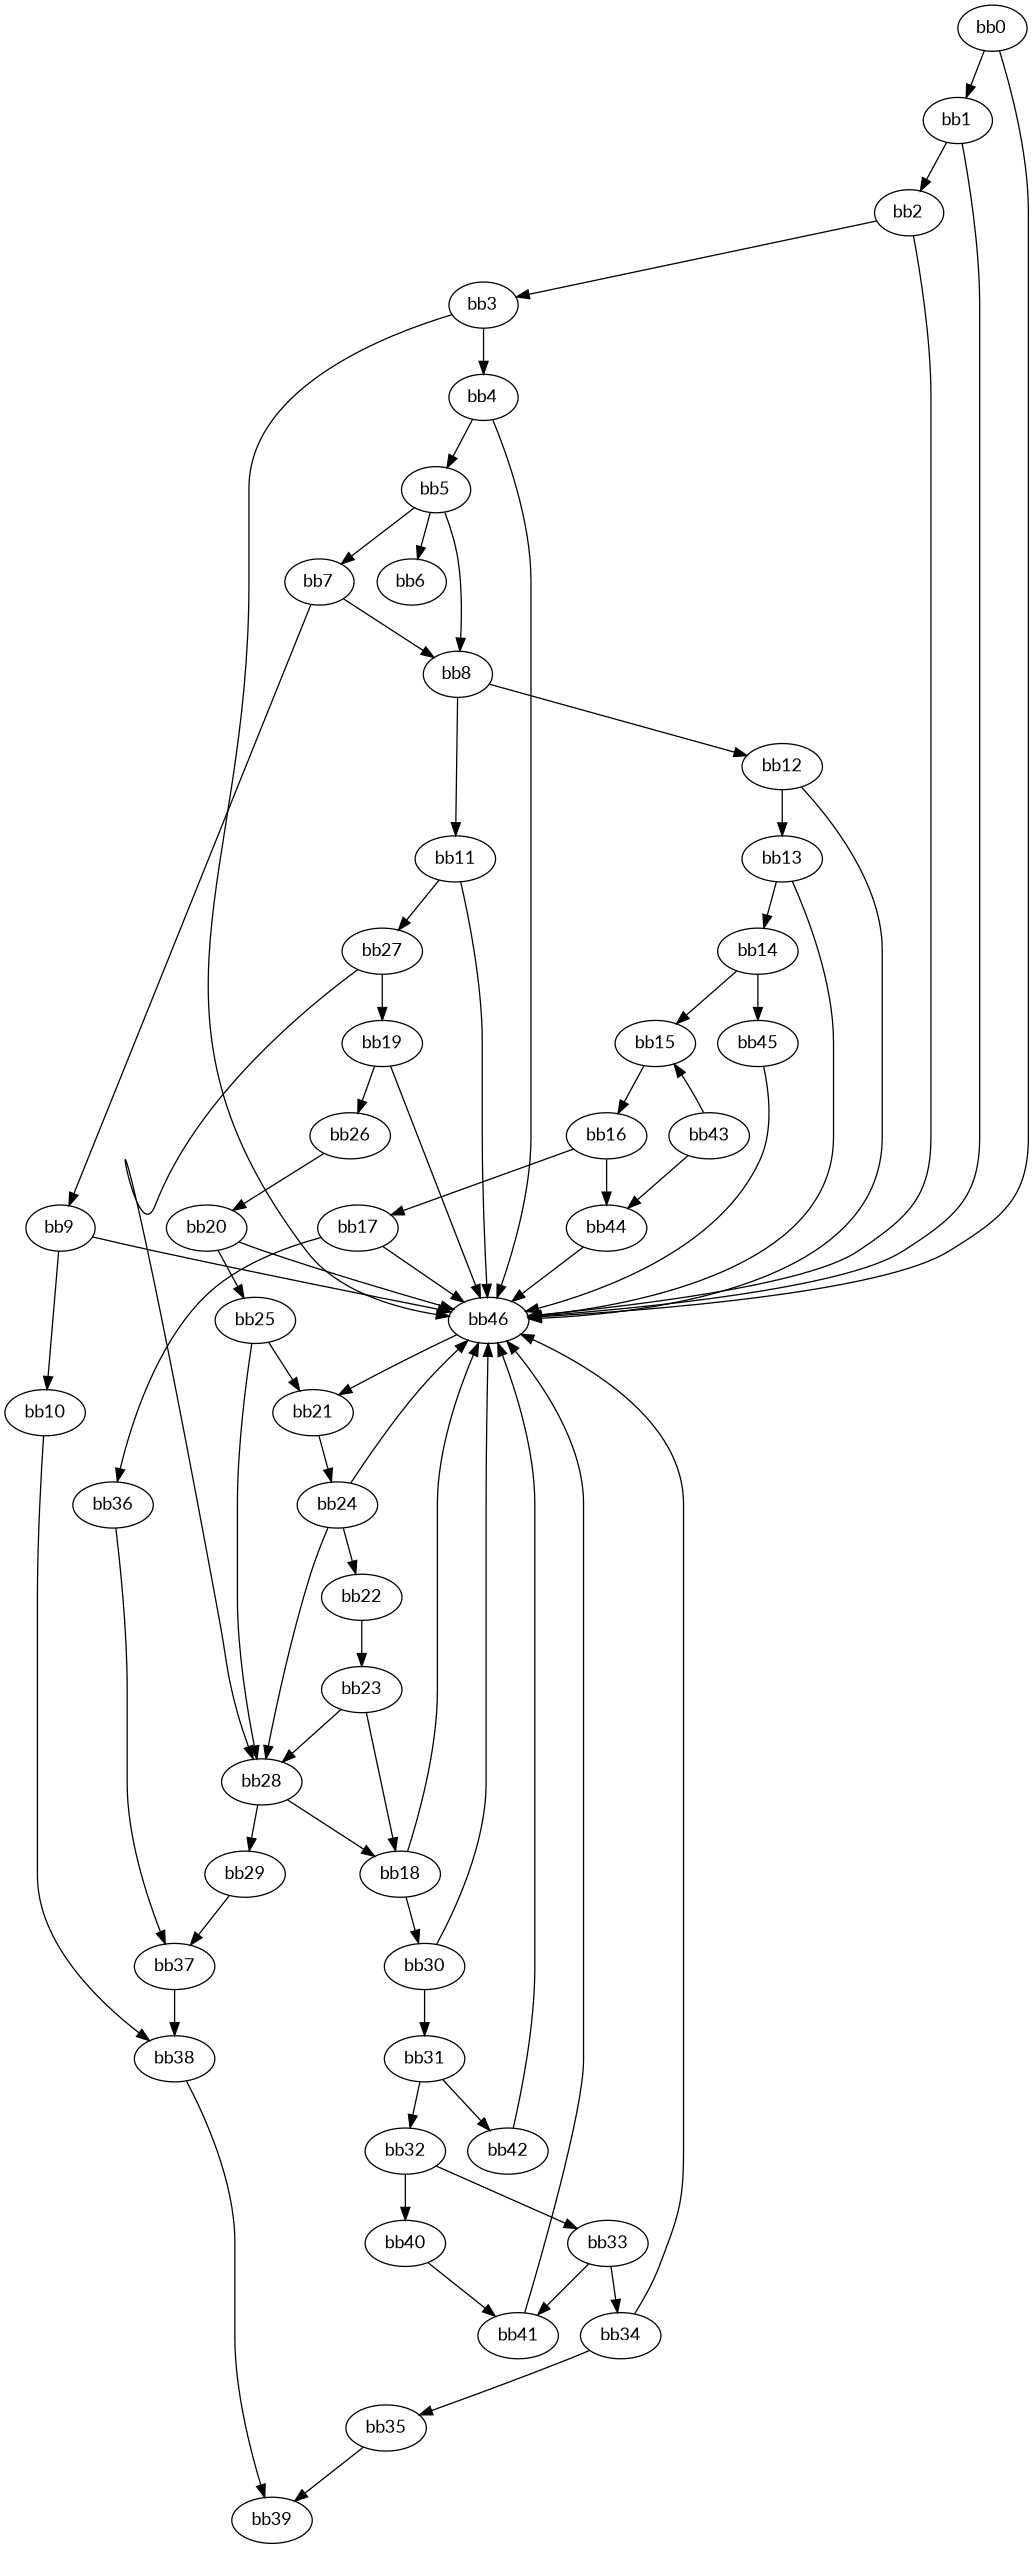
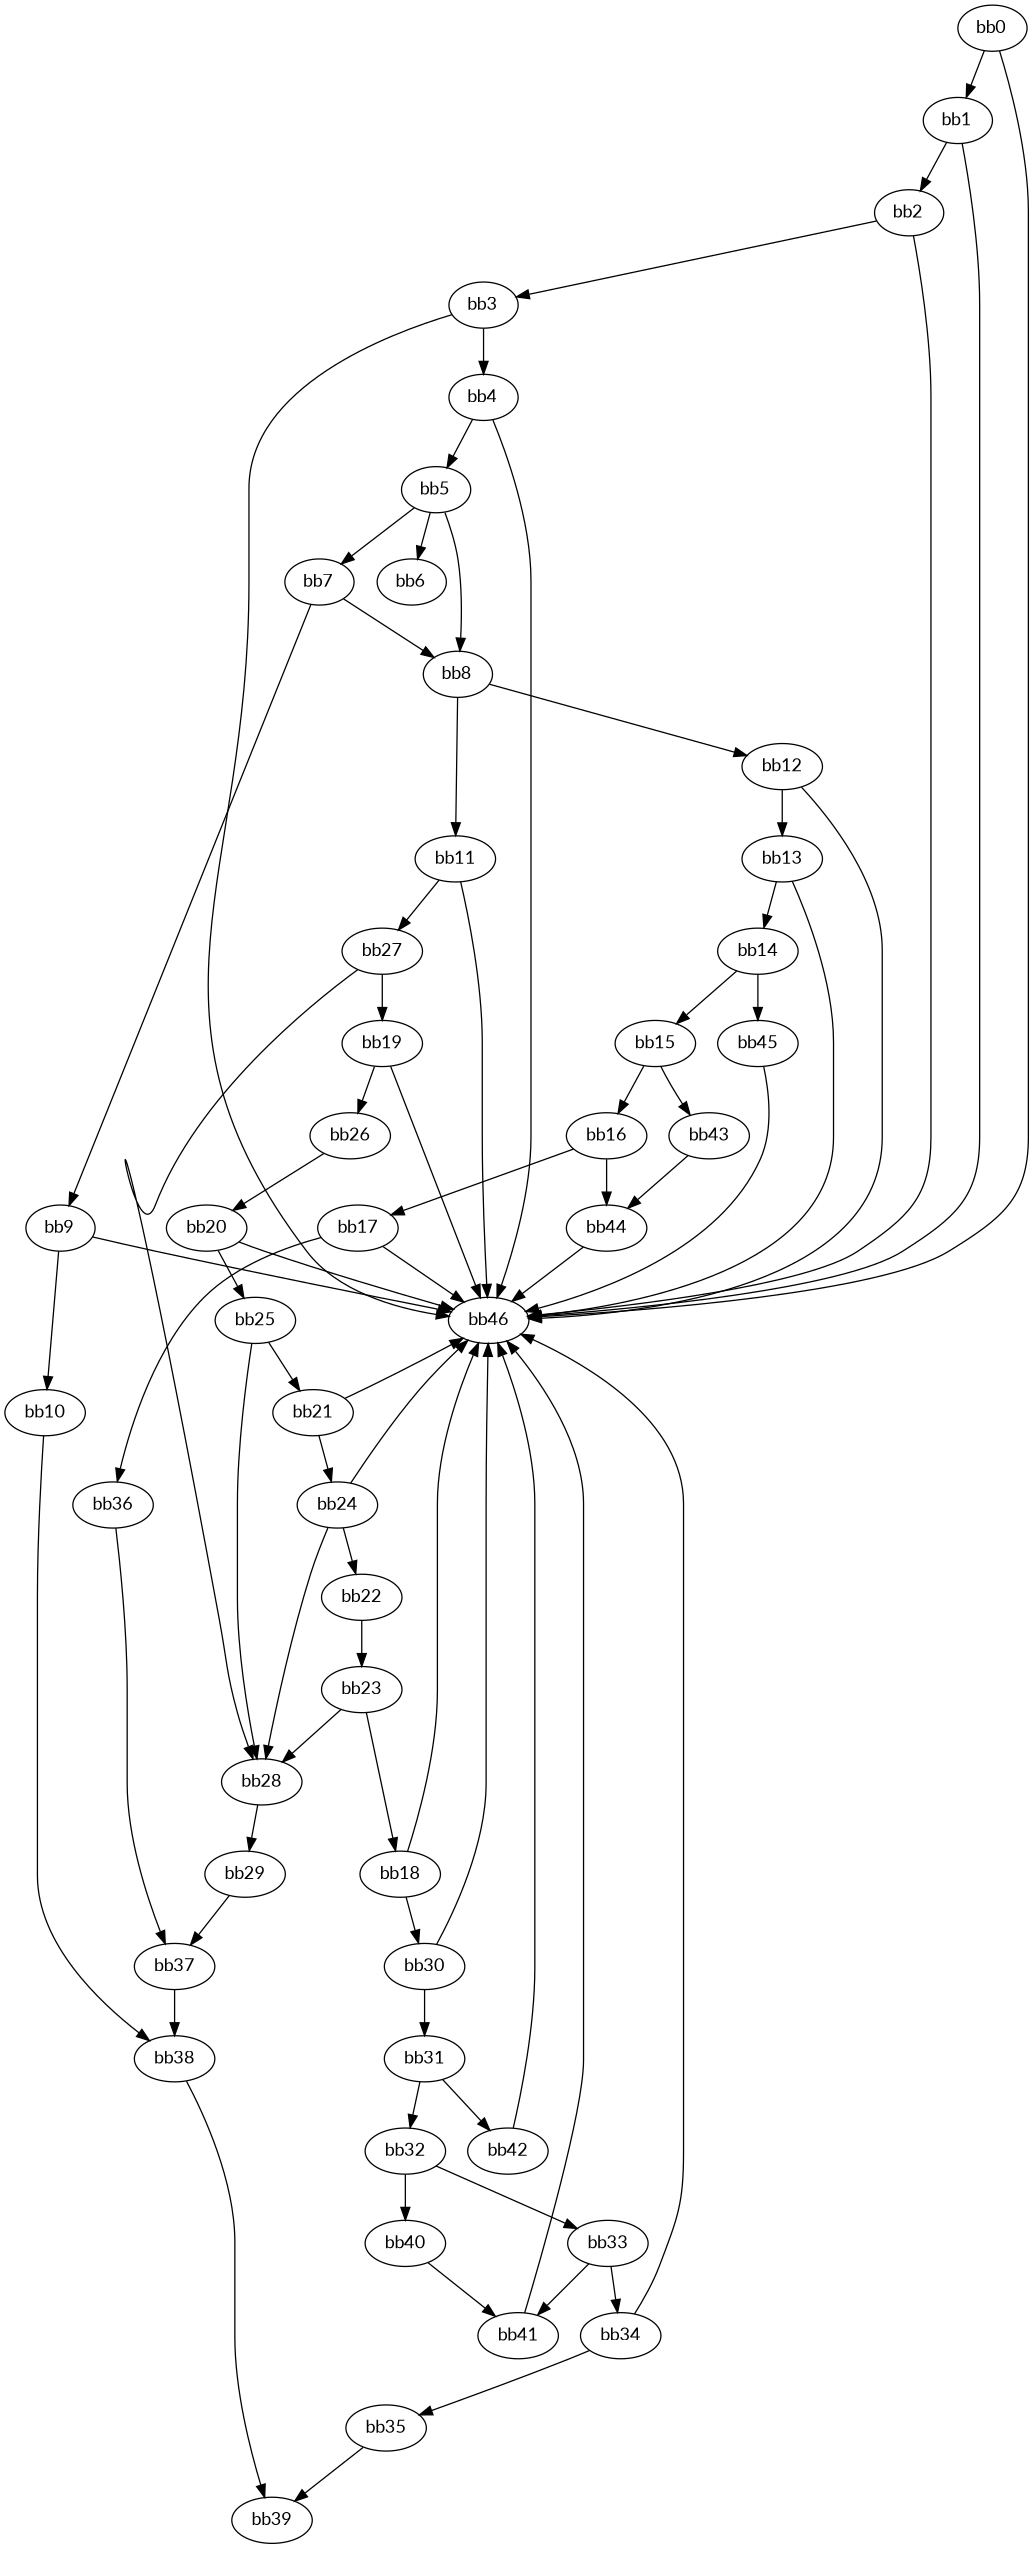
edge "bb43" -> "bb15": reversed
edge "bb46" -> "bb21": reversed
edge "bb28" -> "bb18": removed
